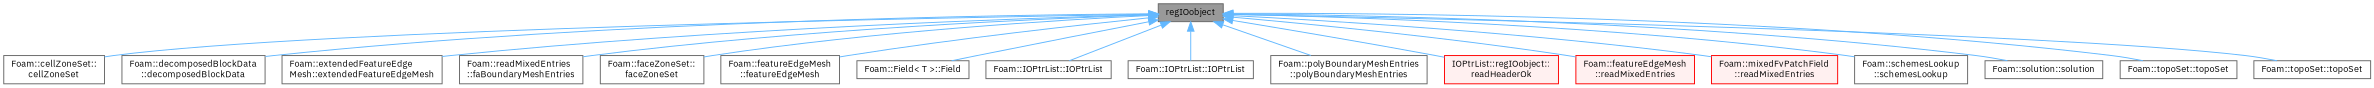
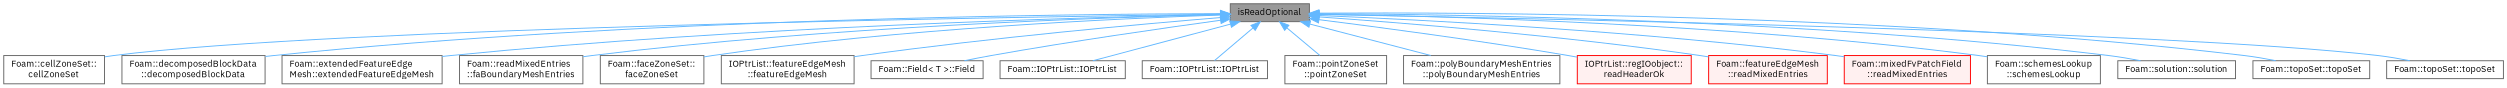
node "regIOobject": label "regIOobject" -> "isReadOptional"
node "Foam::featureEdgeMesh ::featureEdgeMesh": label "Foam::featureEdgeMesh ::featureEdgeMesh" -> "IOPtrList::featureEdgeMesh ::featureEdgeMesh"
node "Foam::pointZoneSet ::pointZoneSet": added
